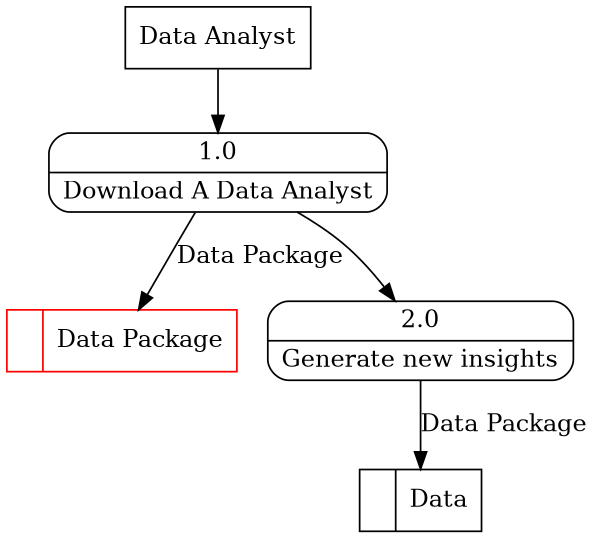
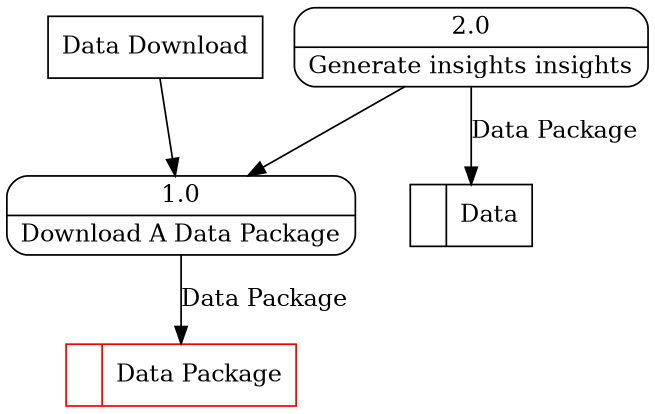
node "Data Analyst": label "Data Analyst" -> "Data Download"
node "1.0": text "Download A Data Analyst" -> "Download A Data Package"
edge "1.0" -> "2.0": reversed
node "2.0": text "Generate new insights" -> "Generate insights insights"
